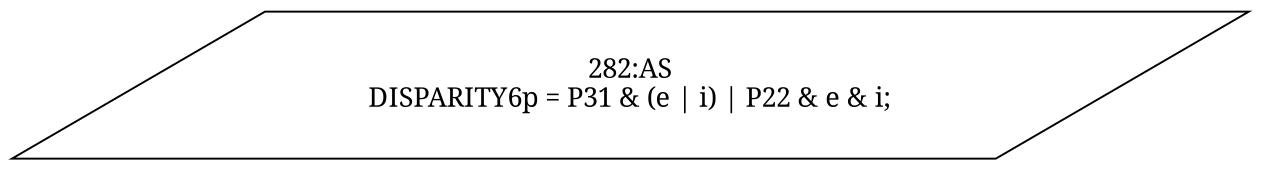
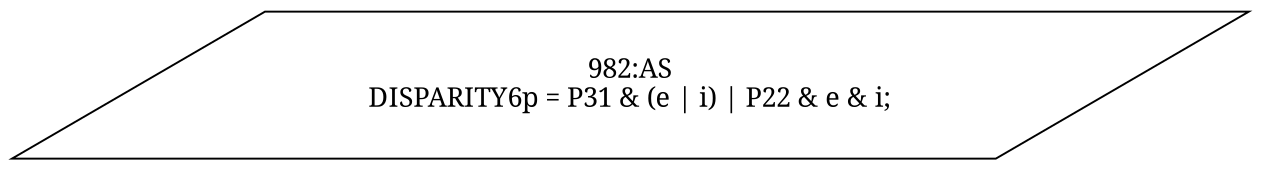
node "282:AS DISPARITY6p = P31 & (e | i) | P22 & e & i;": label "282:AS DISPARITY6p = P31 & (e | i) | P22 & e & i;" -> "982:AS DISPARITY6p = P31 & (e | i) | P22 & e & i;"
